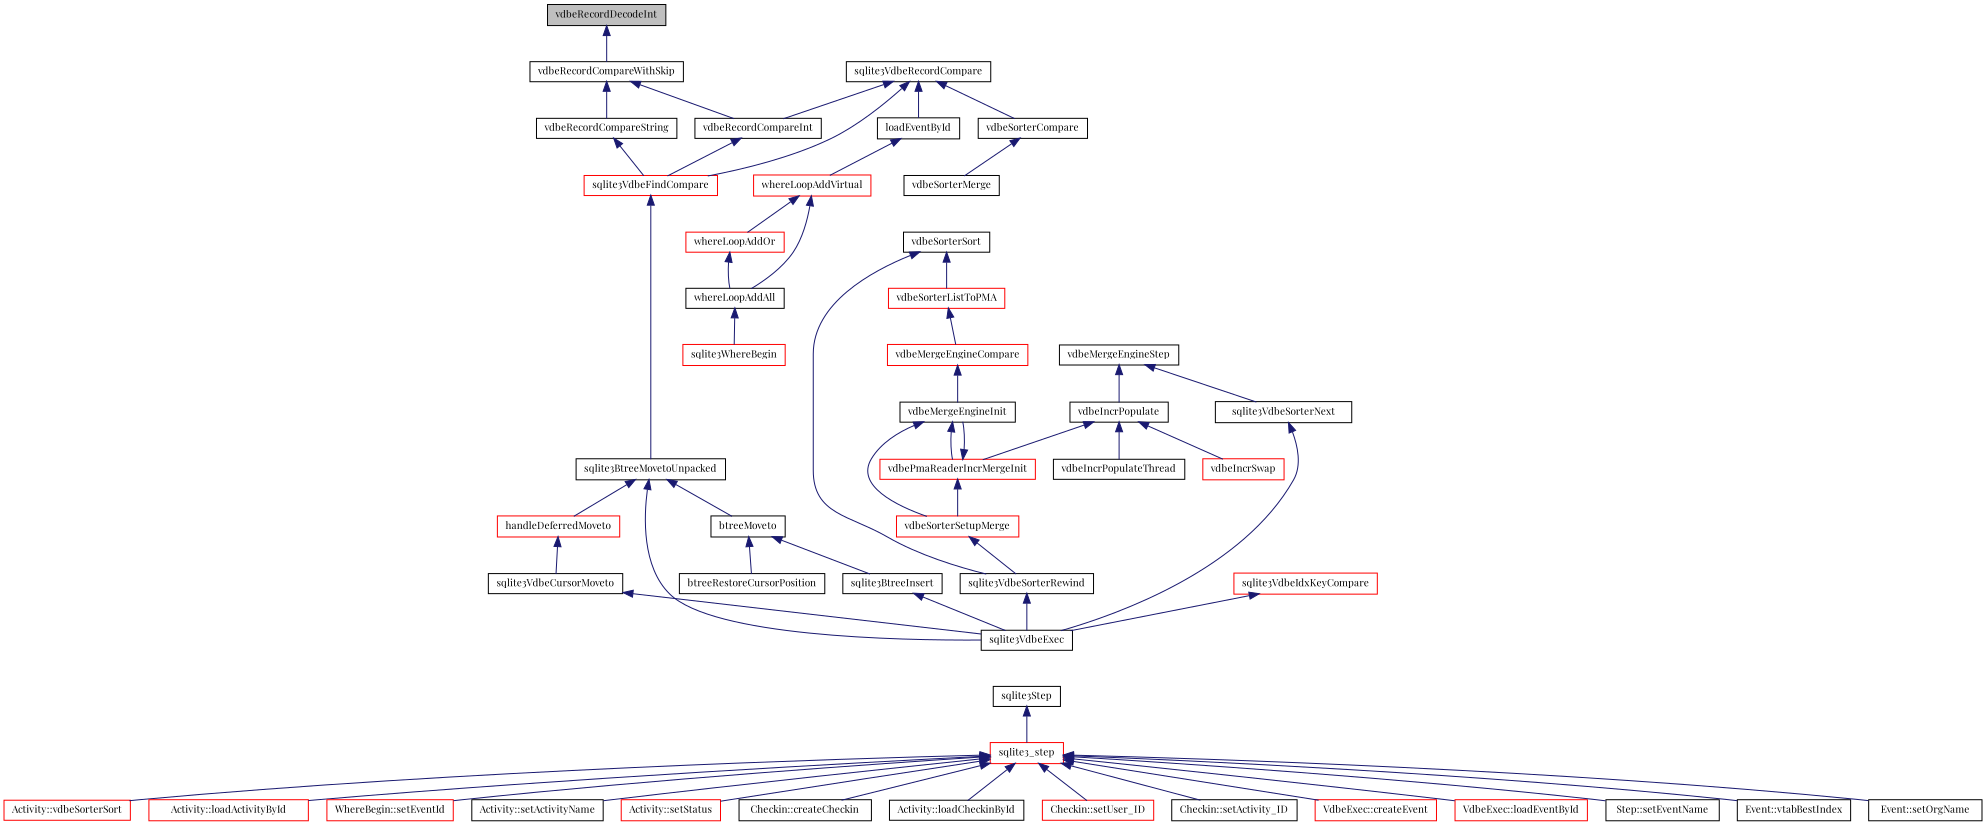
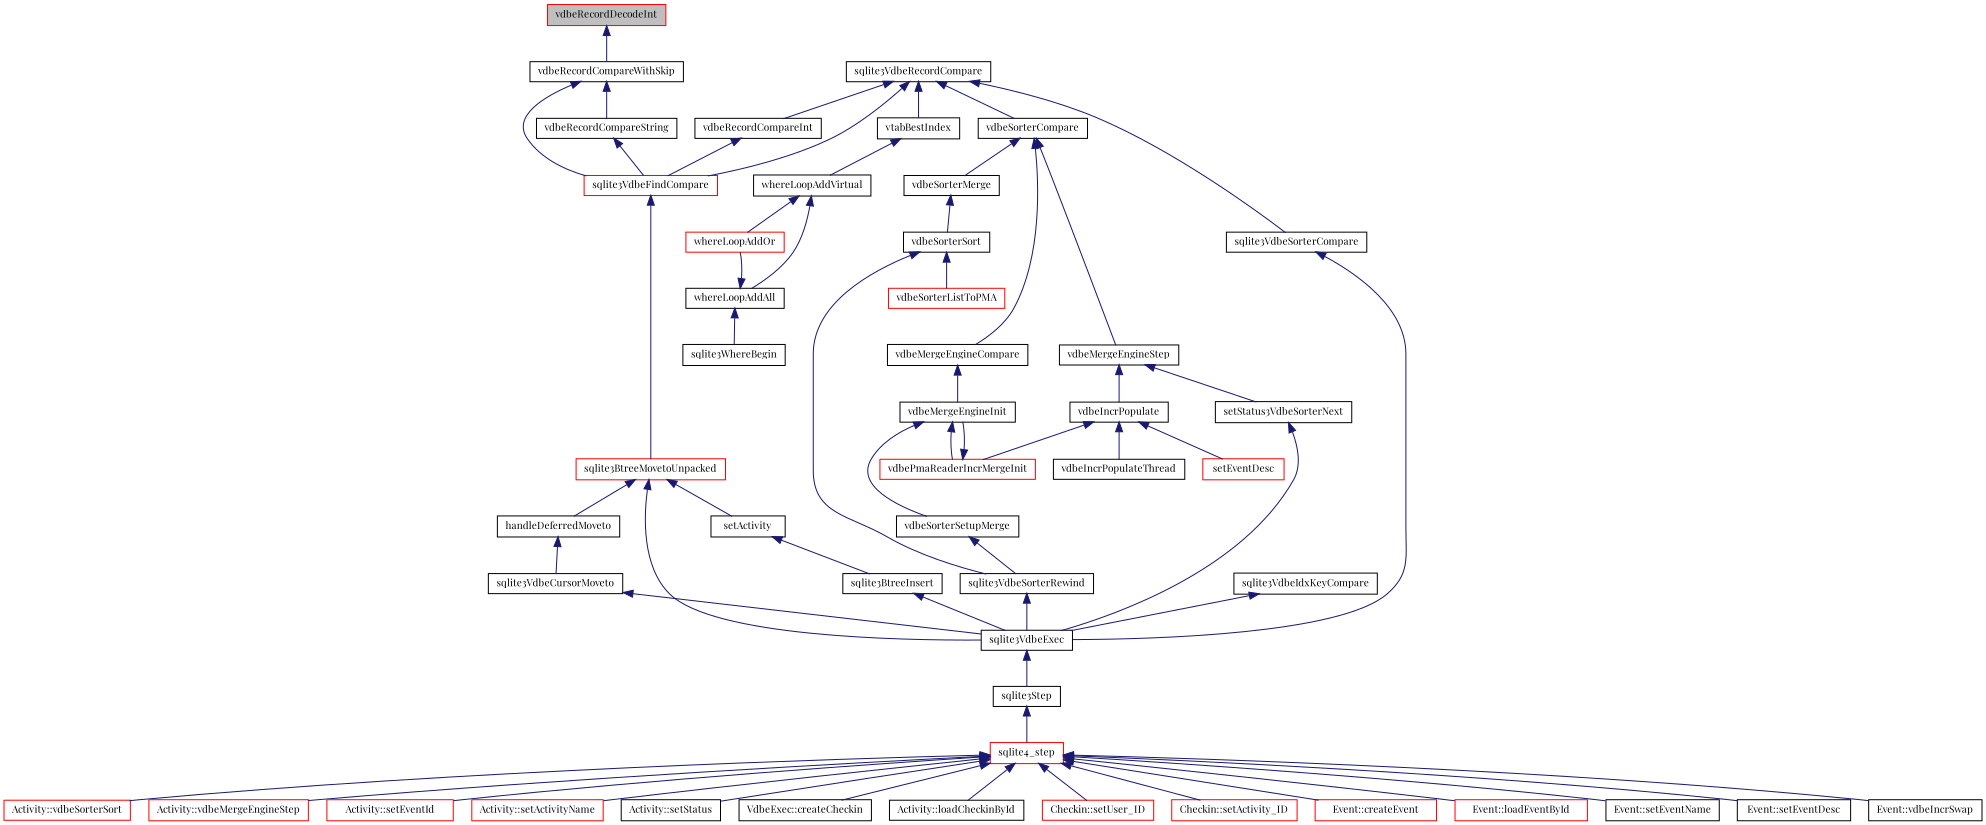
node "vdbeRecordDecodeInt": color black -> red
edge "vdbeRecordCompareInt" -> "vdbeRecordCompareWithSkip": now "sqlite3VdbeFindCompare" -> "vdbeRecordCompareWithSkip"
node "loadEventById": label "loadEventById" -> "vtabBestIndex"
node "whereLoopAddVirtual": color red -> black
edge "vdbeSorterSort" -> "vdbeSorterMerge": added
node "sqlite3VdbeSorterCompare": added
edge "vdbeMergeEngineStep" -> "vdbeSorterCompare": added
edge "whereLoopAddAll" -> "whereLoopAddOr": reversed
edge "vdbeMergeEngineCompare" -> "vdbeSorterListToPMA": now "vdbeMergeEngineCompare" -> "vdbeSorterCompare"
node "sqlite3WhereBegin": color red -> black
node "vdbeMergeEngineCompare": color red -> black
node "sqlite3VdbeSorterNext": label "sqlite3VdbeSorterNext" -> "setStatus3VdbeSorterNext"
node "sqlite3BtreeMovetoUnpacked": color black -> red
node "vdbeIncrSwap": label "vdbeIncrSwap" -> "setEventDesc"
edge "vdbeSorterSetupMerge" -> "vdbePmaReaderIncrMergeInit": removed
node "handleDeferredMoveto": color red -> black
node "btreeMoveto": label "btreeMoveto" -> "setActivity"
node "vdbeSorterSetupMerge": color red -> black
node "btreeRestoreCursorPosition": removed
node "sqlite3VdbeIdxKeyCompare": color red -> black
edge "sqlite3Step" -> "sqlite3VdbeExec": added
node "sqlite3_step": label "sqlite3_step" -> "sqlite4_step"
node "Activity::loadActivityById": label "Activity::loadActivityById" -> "Activity::vdbeMergeEngineStep"
node "WhereBegin::setEventId": label "WhereBegin::setEventId" -> "Activity::setEventId"
node "Activity::setActivityName": color black -> red
node "Activity::setStatus": color red -> black
node "Checkin::createCheckin": label "Checkin::createCheckin" -> "VdbeExec::createCheckin"
node "Checkin::setActivity_ID": color black -> red
node "VdbeExec::createEvent": label "VdbeExec::createEvent" -> "Event::createEvent"
node "VdbeExec::loadEventById": label "VdbeExec::loadEventById" -> "Event::loadEventById"
node "Step::setEventName": label "Step::setEventName" -> "Event::setEventName"
node "Event::vtabBestIndex": label "Event::vtabBestIndex" -> "Event::setEventDesc"
node "Event::setOrgName": label "Event::setOrgName" -> "Event::vdbeIncrSwap"
